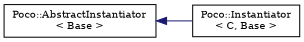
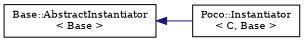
node "Poco::AbstractInstantiator < Base >": label "Poco::AbstractInstantiator < Base >" -> "Base::AbstractInstantiator < Base >"
